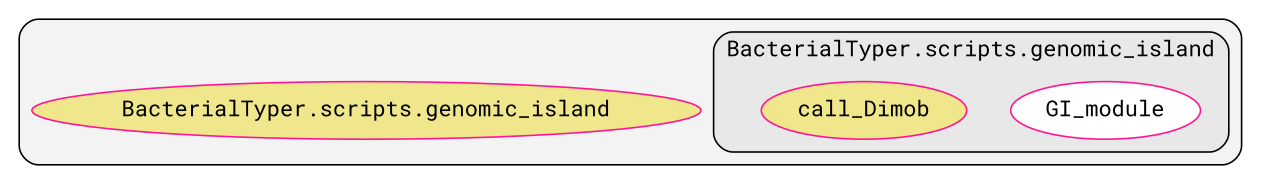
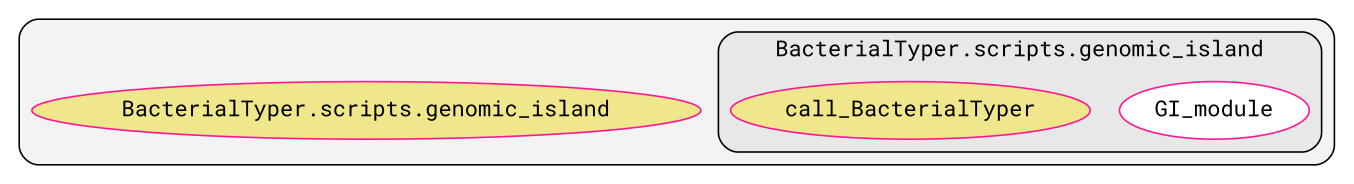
node "call_Dimob": label "call_Dimob" -> "call_BacterialTyper"
